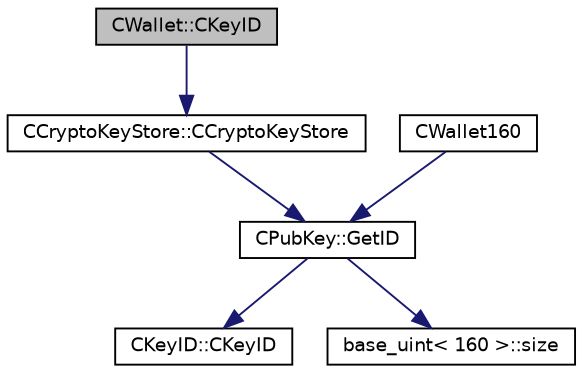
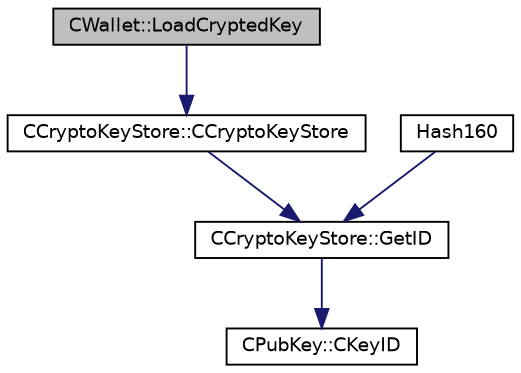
node "CWallet::CKeyID": label "CWallet::CKeyID" -> "CWallet::LoadCryptedKey"
node "CWallet160": label "CWallet160" -> "Hash160"
node "CPubKey::GetID": label "CPubKey::GetID" -> "CCryptoKeyStore::GetID"
node "CKeyID::CKeyID": label "CKeyID::CKeyID" -> "CPubKey::CKeyID"
node "base_uint< 160 >::size": removed
